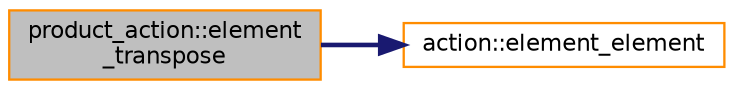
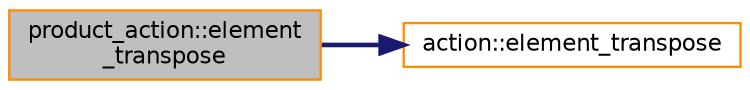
node "action::element_element": label "action::element_element" -> "action::element_transpose"
